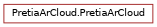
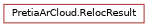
node "PretiaArCloud.PretiaArCloud": label "PretiaArCloud.PretiaArCloud" -> "PretiaArCloud.RelocResult"
